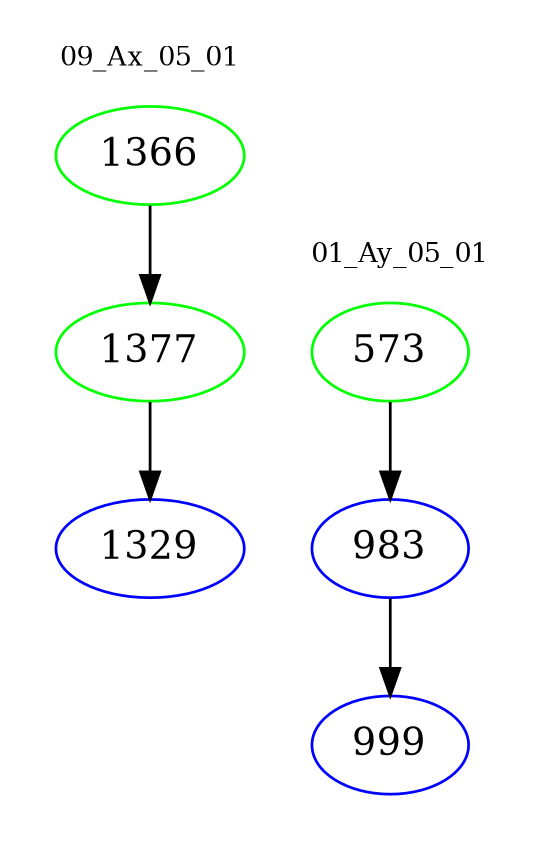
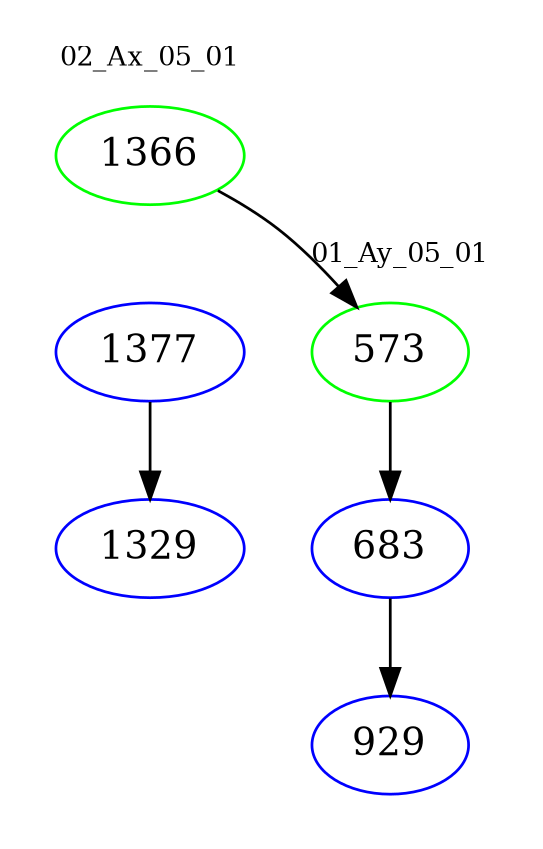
cluster "09_Ax_05_01": label "09_Ax_05_01" -> "02_Ax_05_01"
edge "1366" -> "1377": now "1366" -> "573"
node "1377": color green -> blue
node "983": label "983" -> "683"
node "999": label "999" -> "929"
